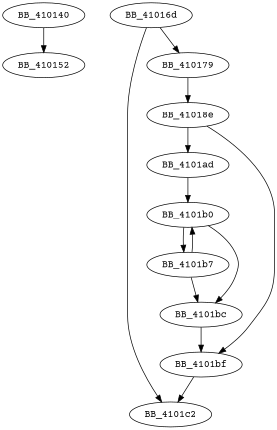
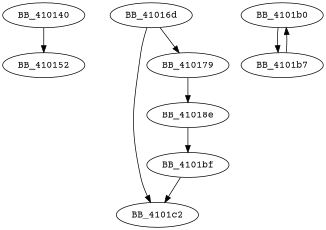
node "BB_4101ad": removed
node "BB_4101bc": removed
